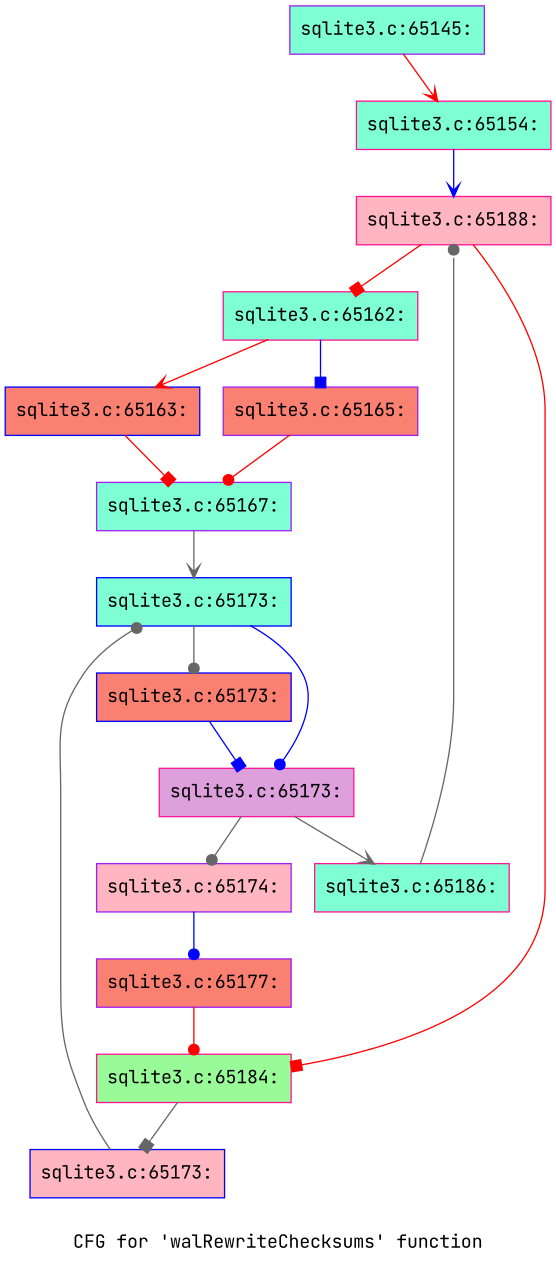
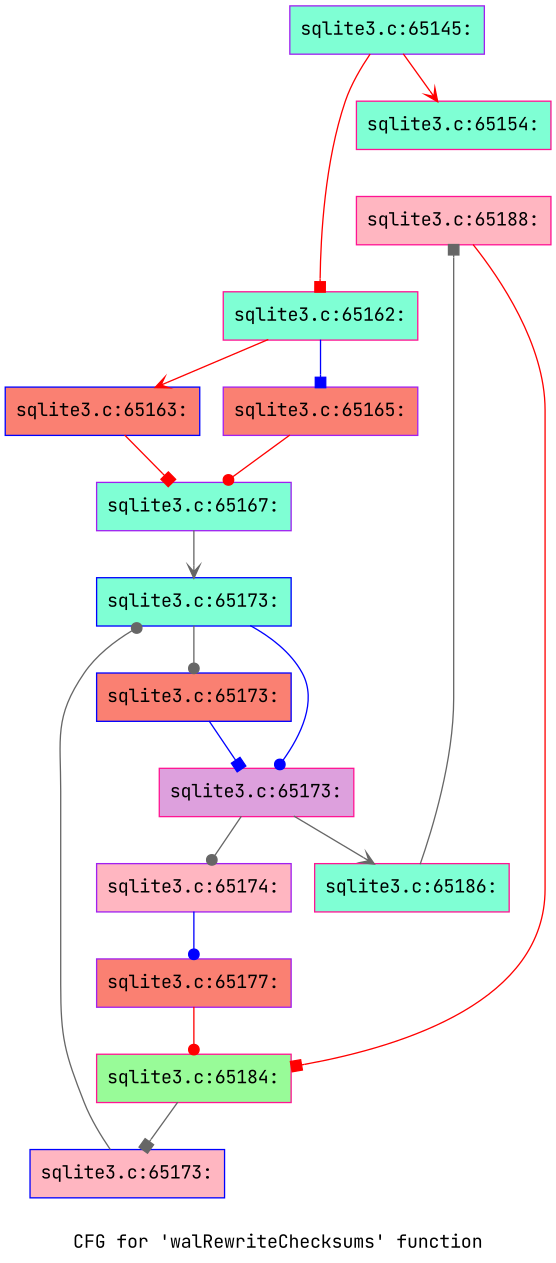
edge "sqlite3.c:65154:" -> "sqlite3.c:65188:": removed
edge "sqlite3.c:65188:" -> "sqlite3.c:65162:": now "sqlite3.c:65145:" -> "sqlite3.c:65162:"
edge "sqlite3.c:65186:" -> "sqlite3.c:65188:": arrowhead dot -> box
